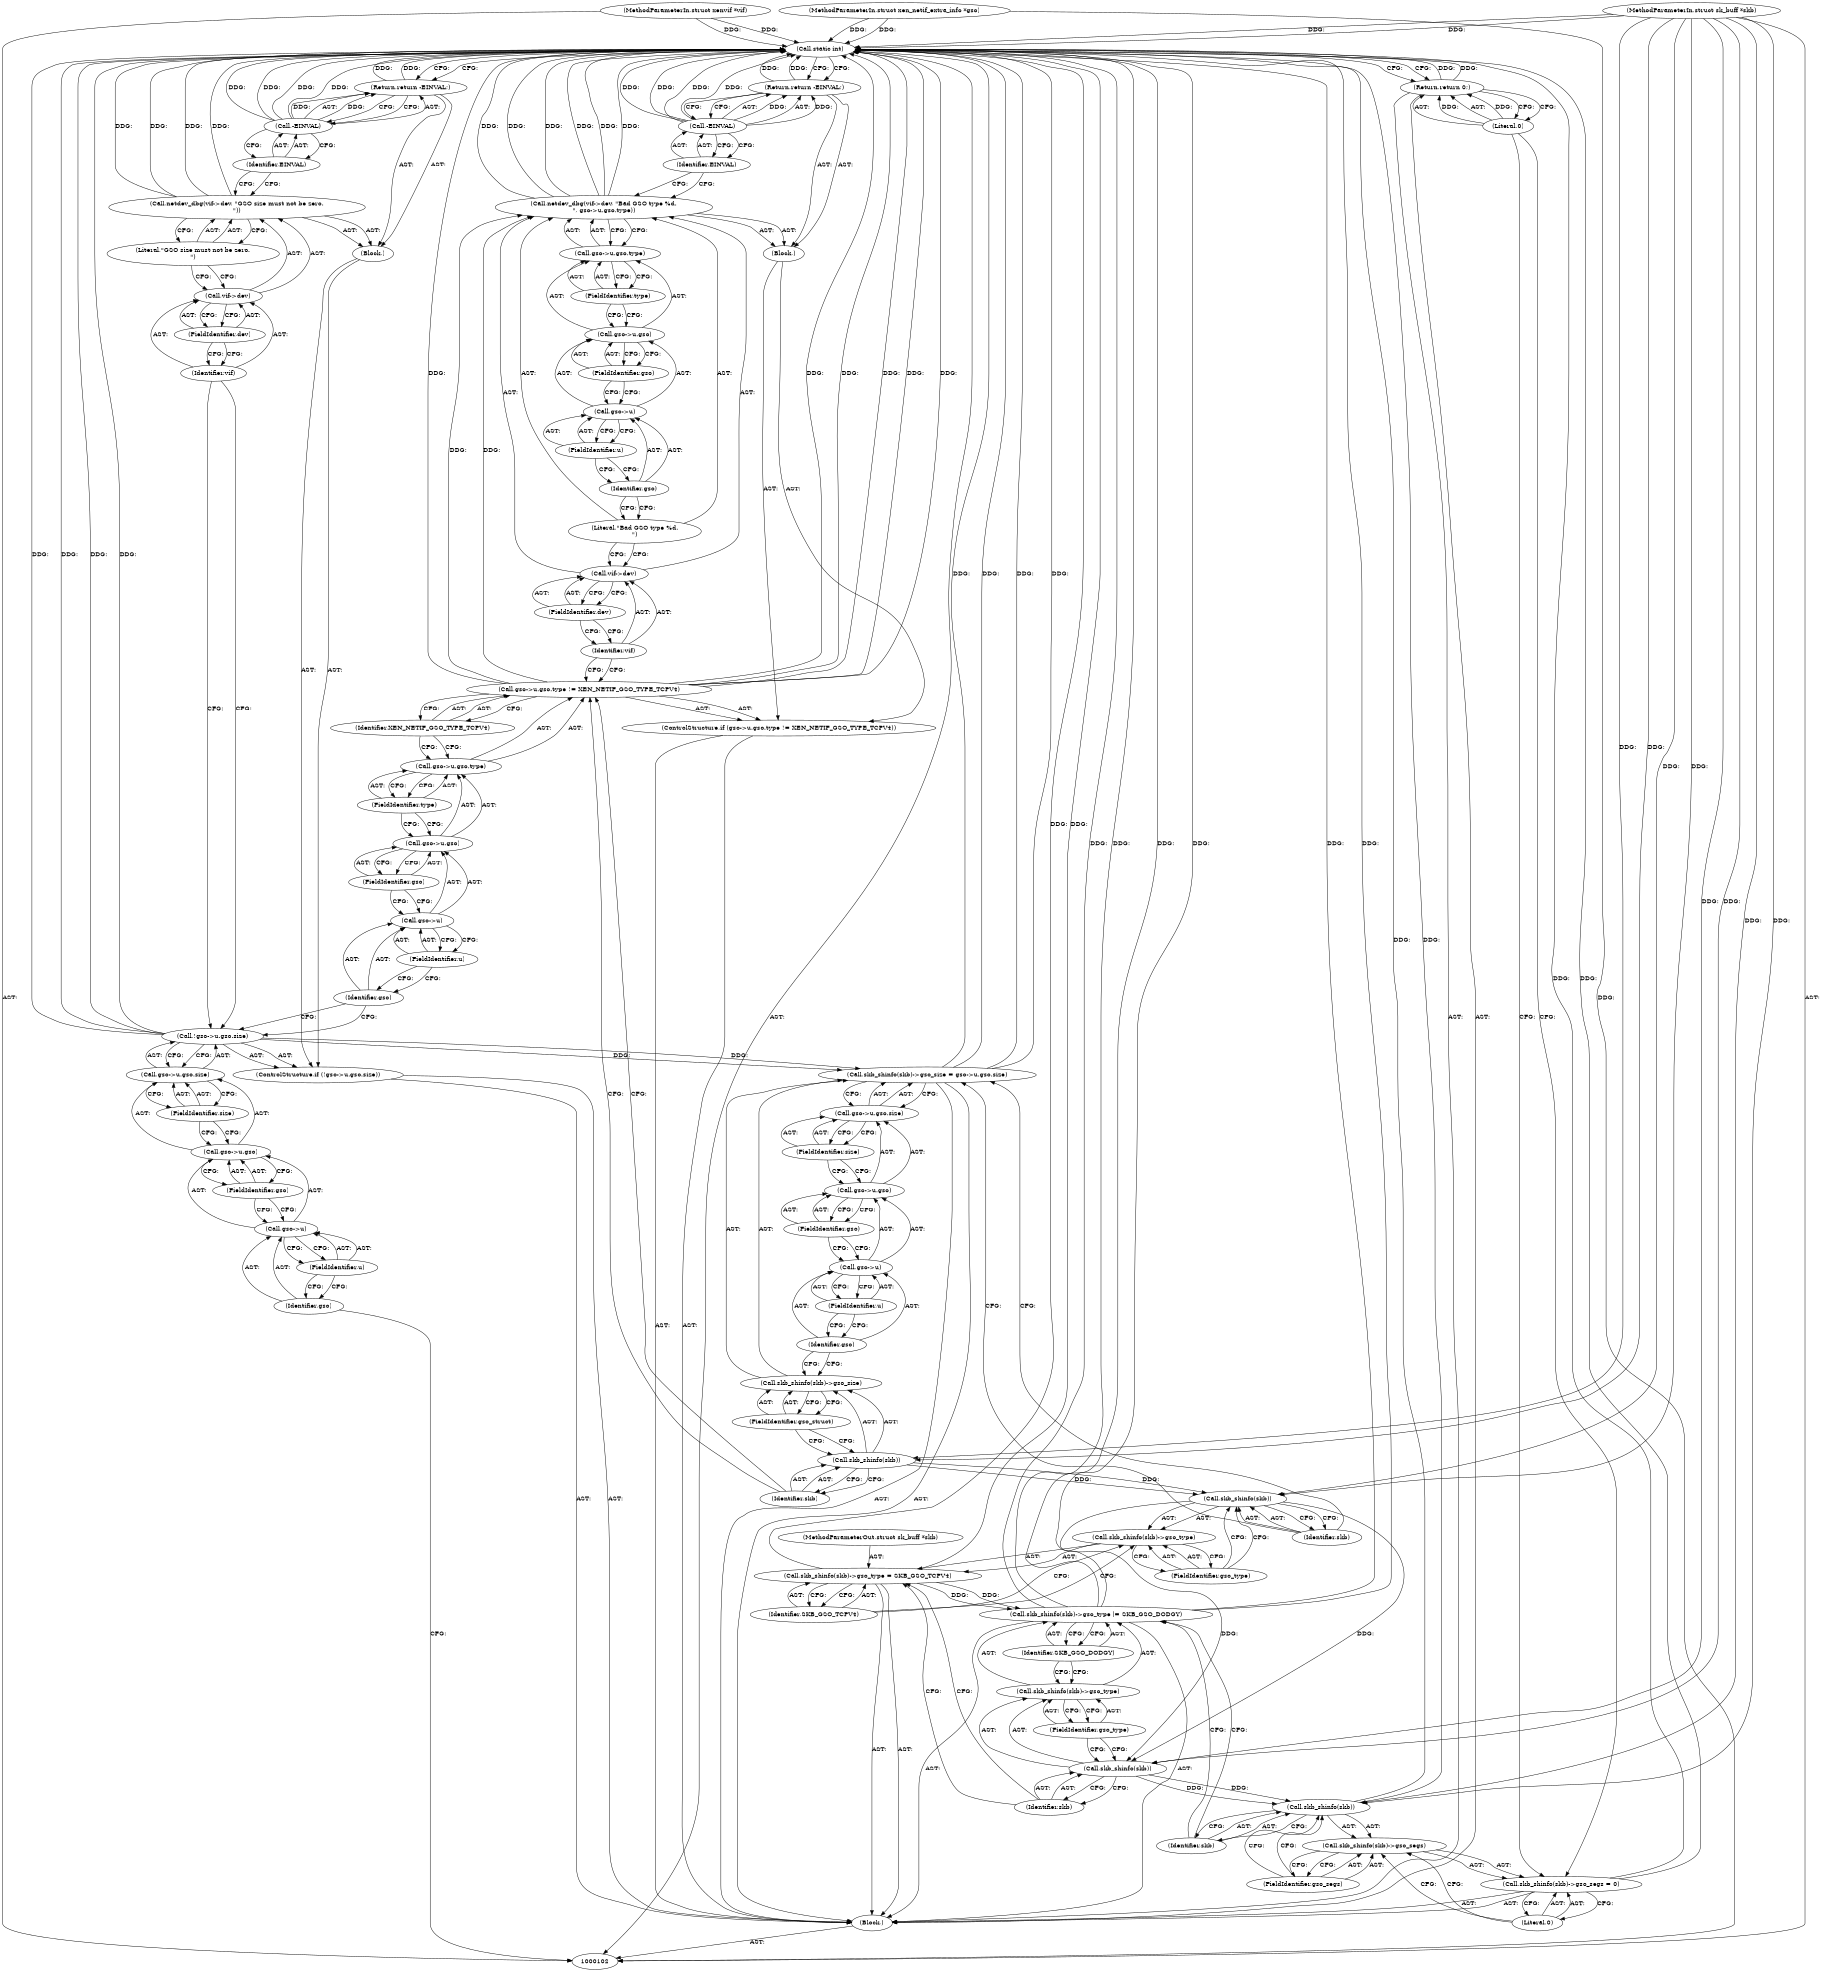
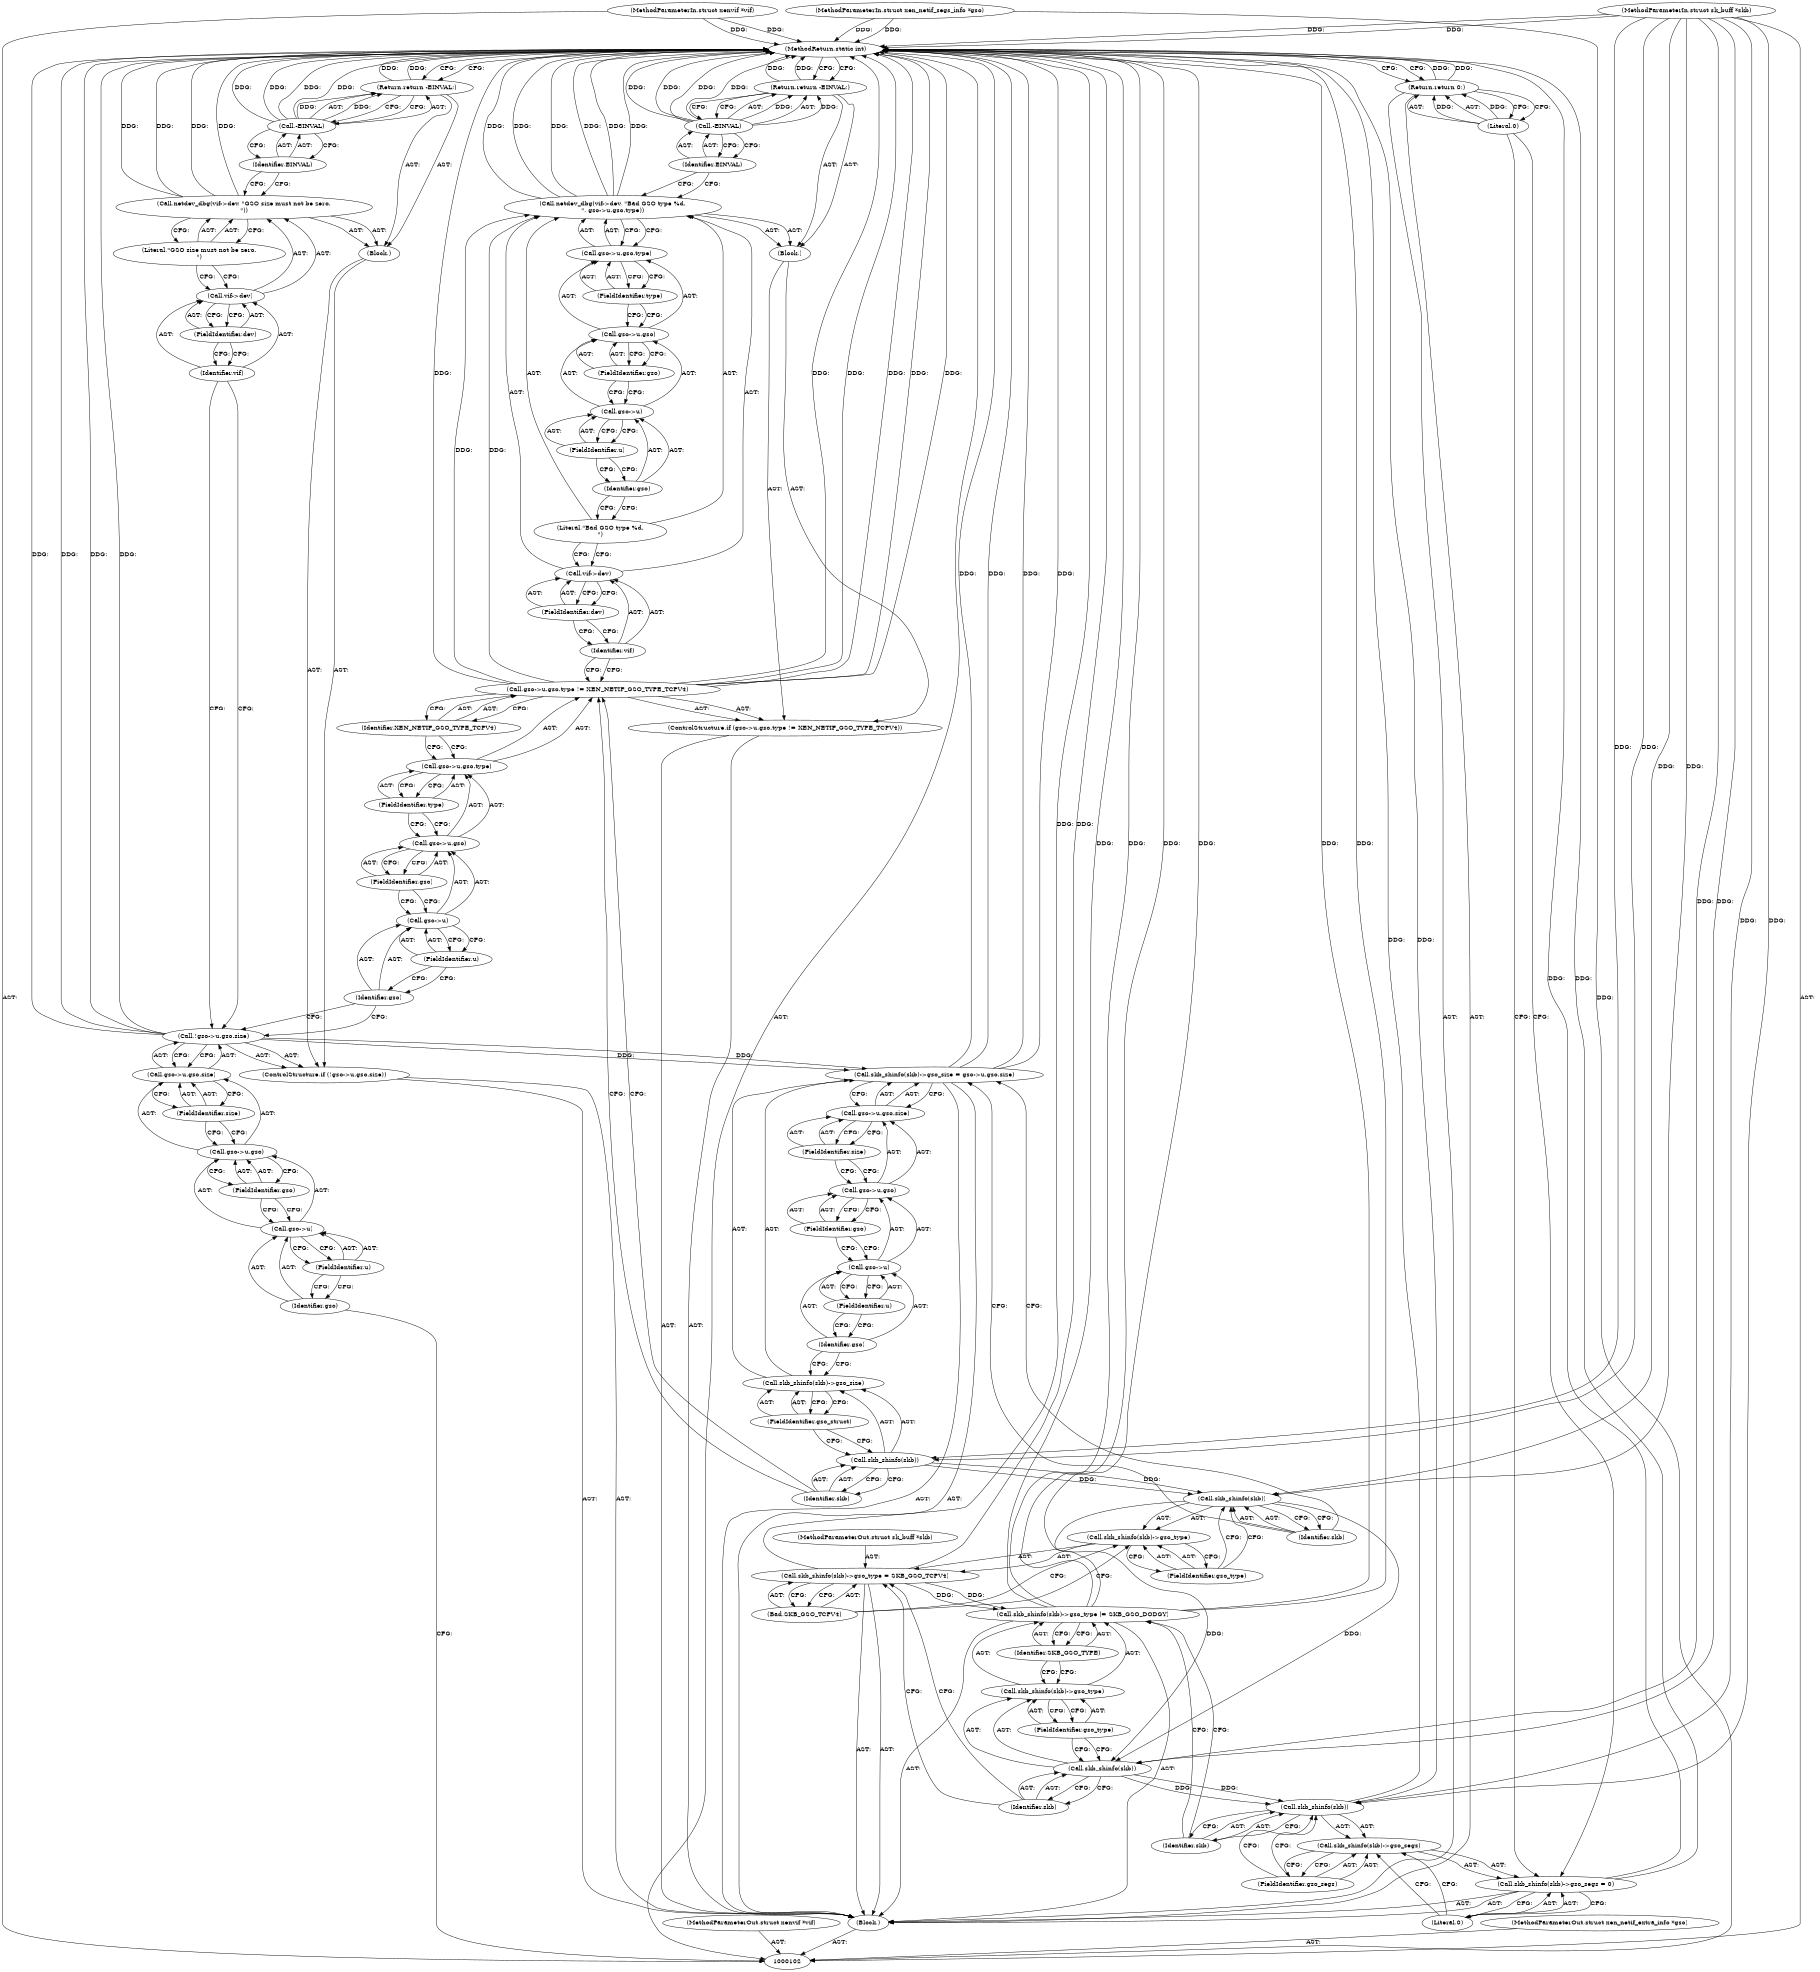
node "(MethodParameterIn,struct xen_netif_extra_info *gso)": label "(MethodParameterIn,struct xen_netif_extra_info *gso)" -> "(MethodParameterIn,struct xen_netif_segs_info *gso)"
node "(Call,static int)": label "(Call,static int)" -> "(MethodReturn,static int)"
node "(Identifier,SKB_GSO_TCPV4)": label "(Identifier,SKB_GSO_TCPV4)" -> "(Bad,SKB_GSO_TCPV4)"
node "(Identifier,SKB_GSO_DODGY)": label "(Identifier,SKB_GSO_DODGY)" -> "(Identifier,SKB_GSO_TYPE)"
node "(MethodParameterOut,struct xenvif *vif)": added
node "(MethodParameterOut,struct xen_netif_extra_info *gso)": added
